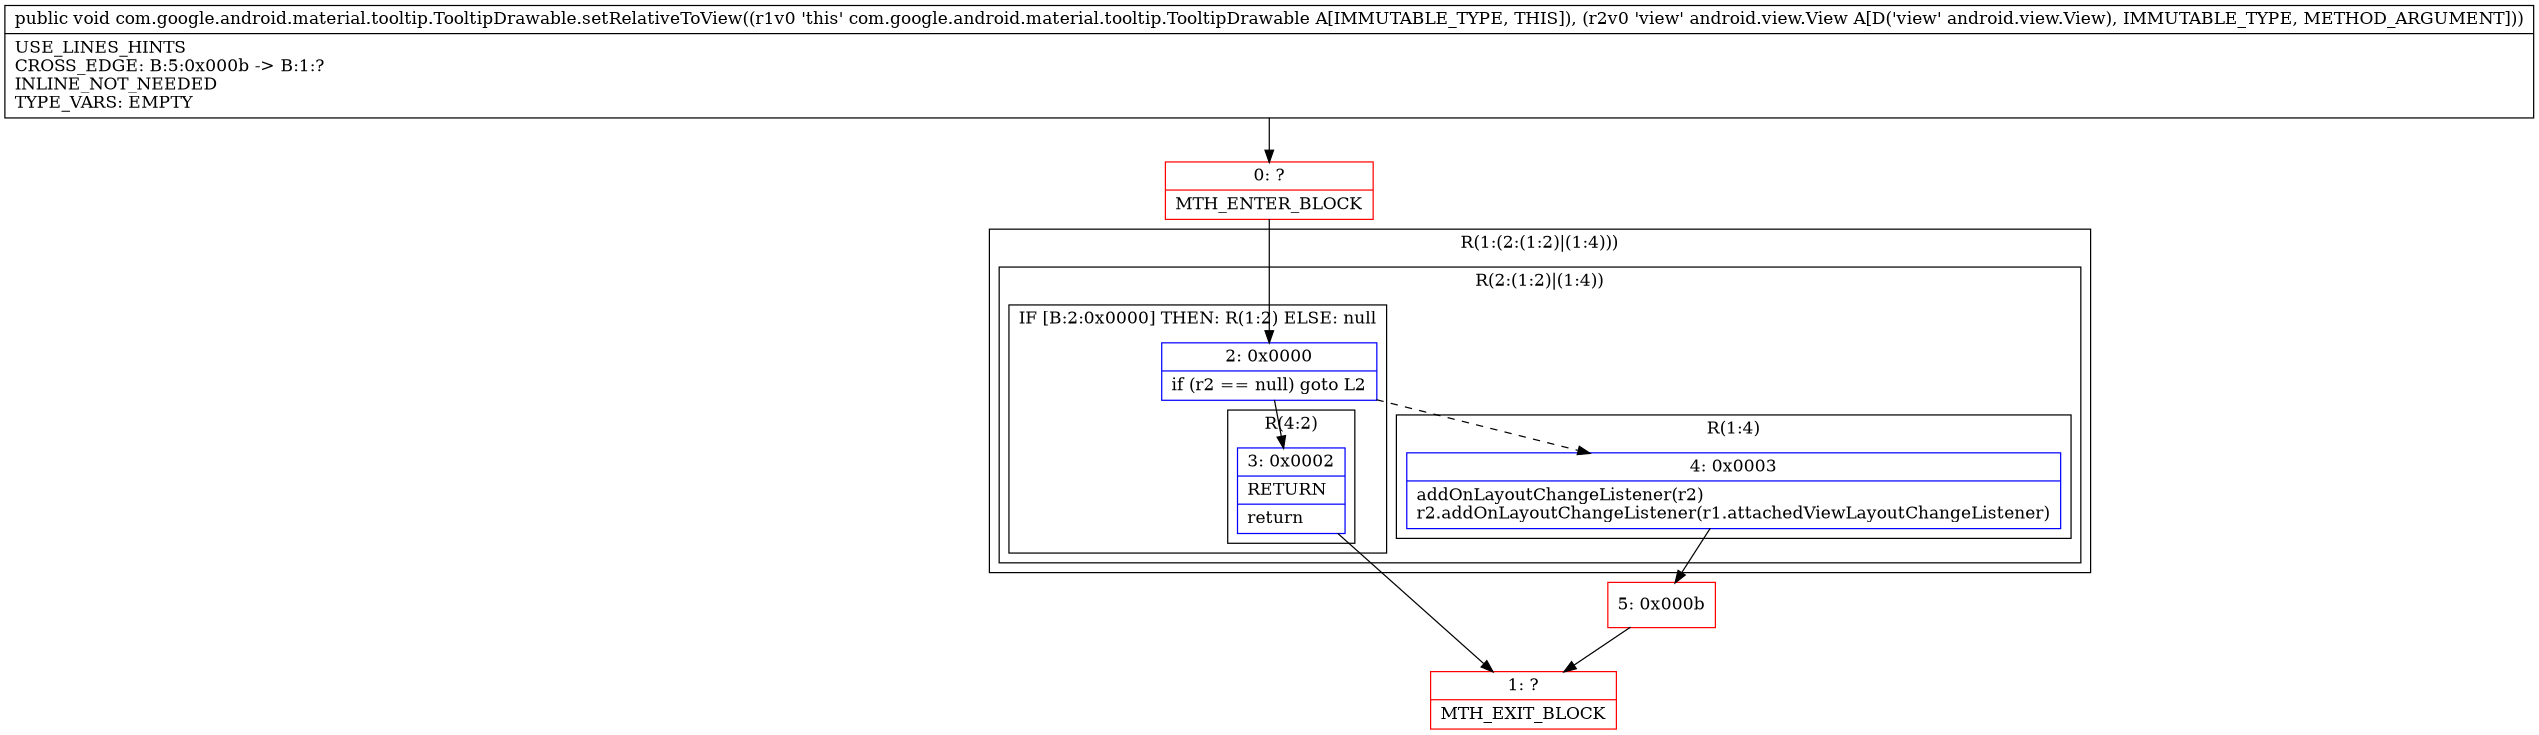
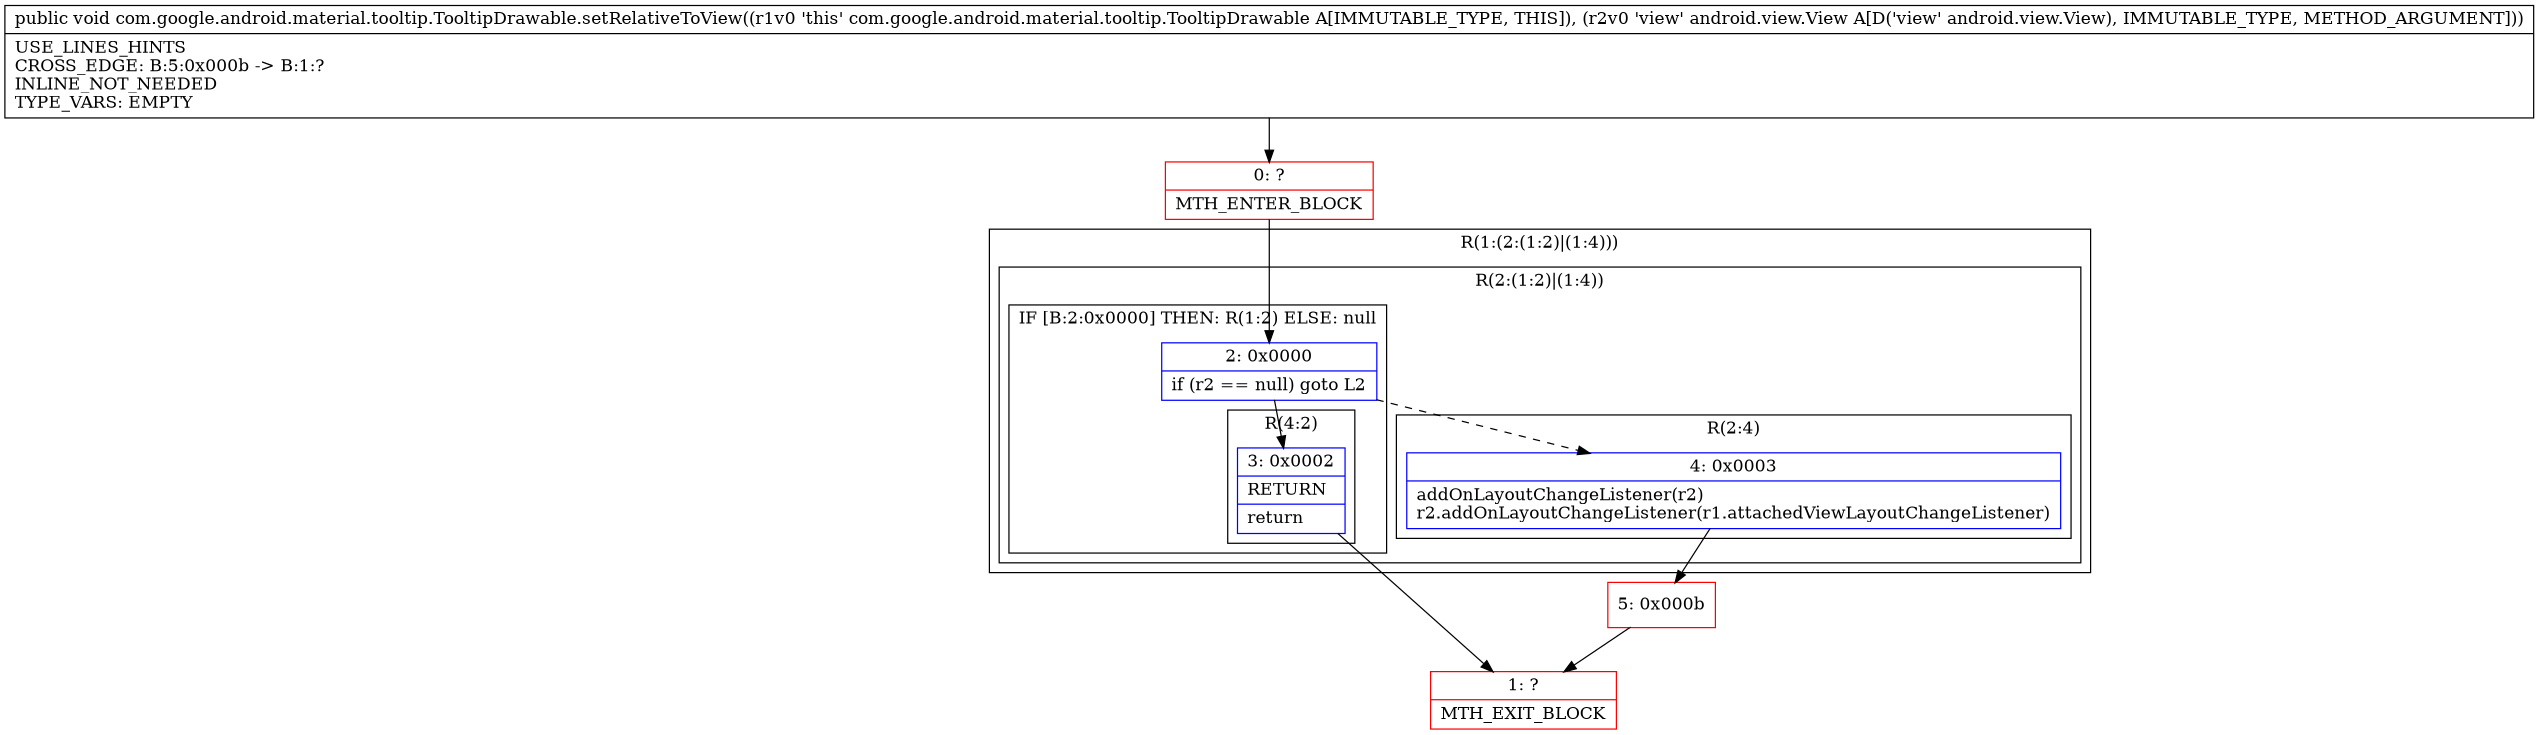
cluster "R(1:4)": label "R(1:4)" -> "R(2:4)"
